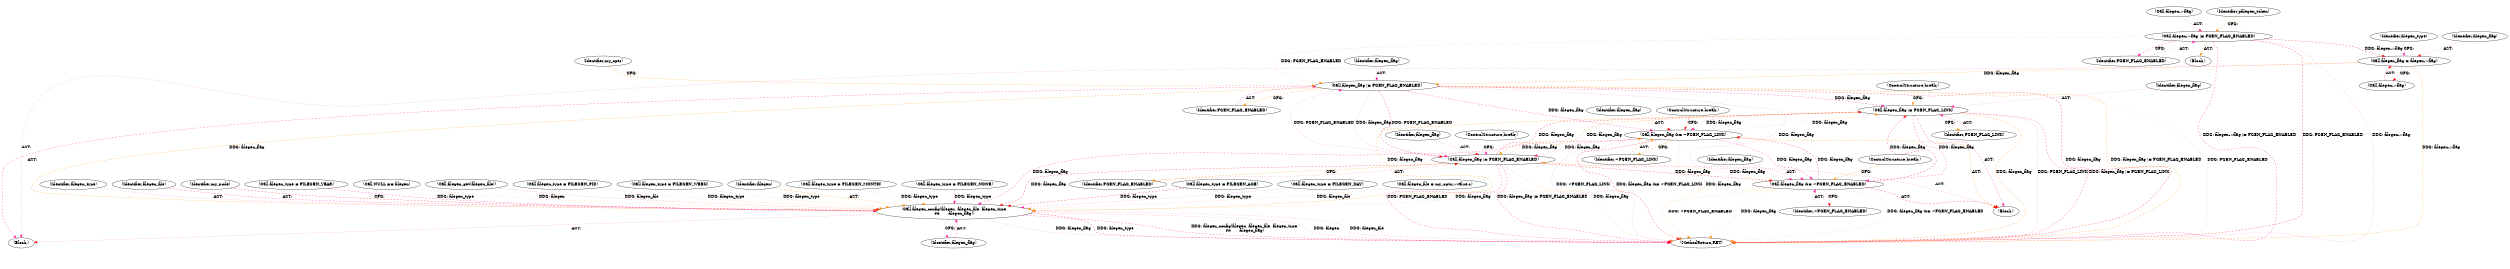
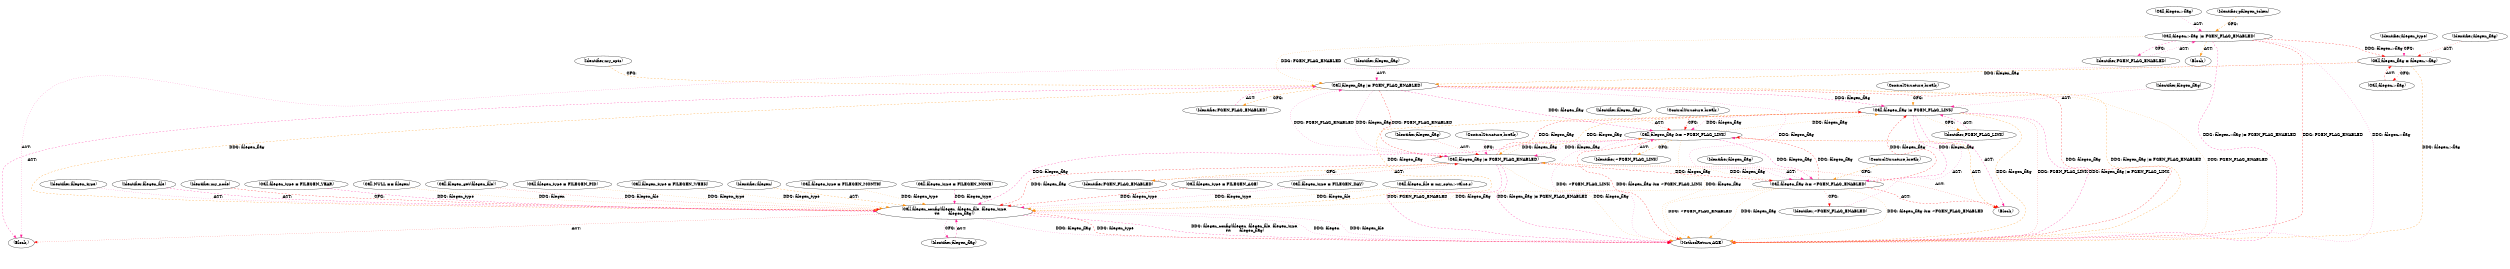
edge "(Identifier,~FGEN_FLAG_LINK)" -> "(Call,filegen_flag &= ~FGEN_FLAG_LINK)": color darkorange -> deeppink
edge "(Identifier,~FGEN_FLAG_ENABLED)" -> "(Call,filegen_flag &= ~FGEN_FLAG_ENABLED)": now "(Identifier,~FGEN_FLAG_ENABLED)" -> "(Call,filegen_flag &= ~FGEN_FLAG_LINK)"
node "(MethodReturn,RET)": label "(MethodReturn,RET)" -> "(MethodReturn,AGE)"
